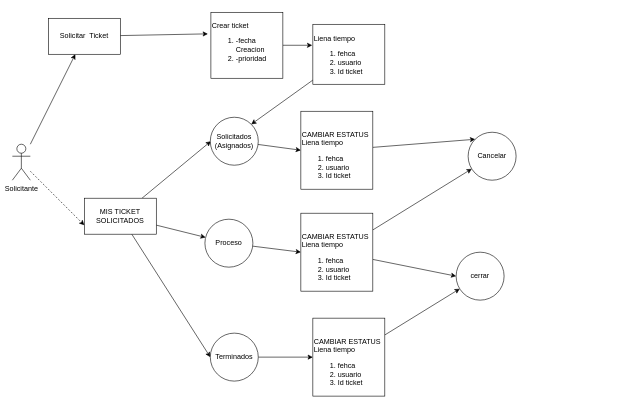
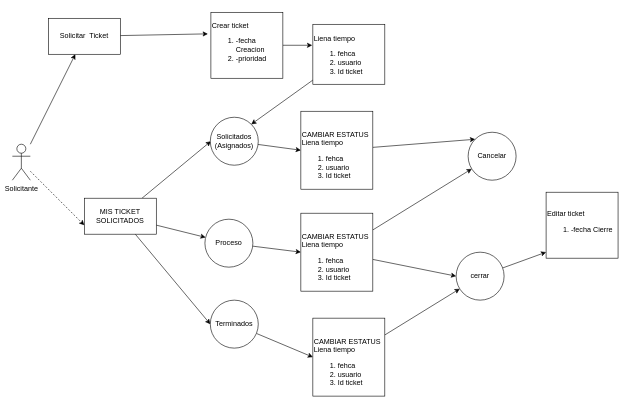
node "Editar ticket -fecha Cierre": added
edge "cerrar" -> "Editar ticket -fecha Cierre": added
node "Terminados": moved (234, 357) -> (234, 324)
